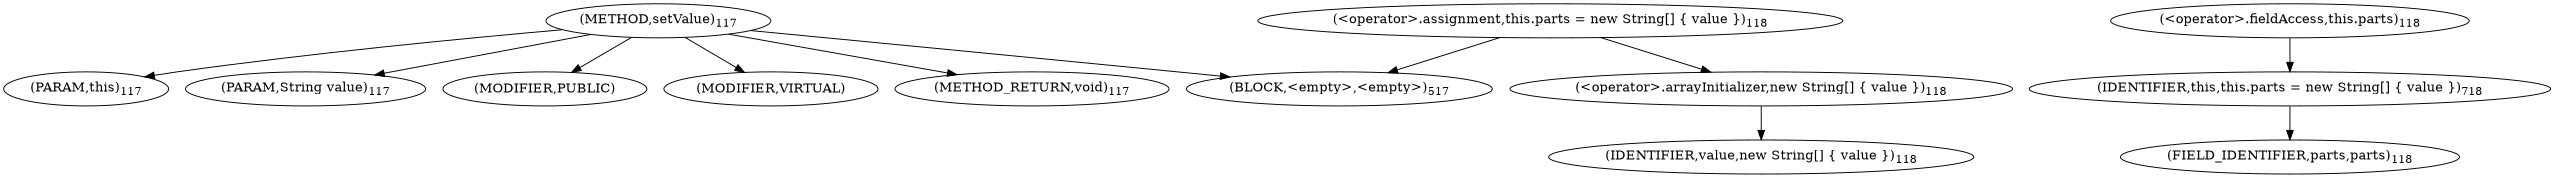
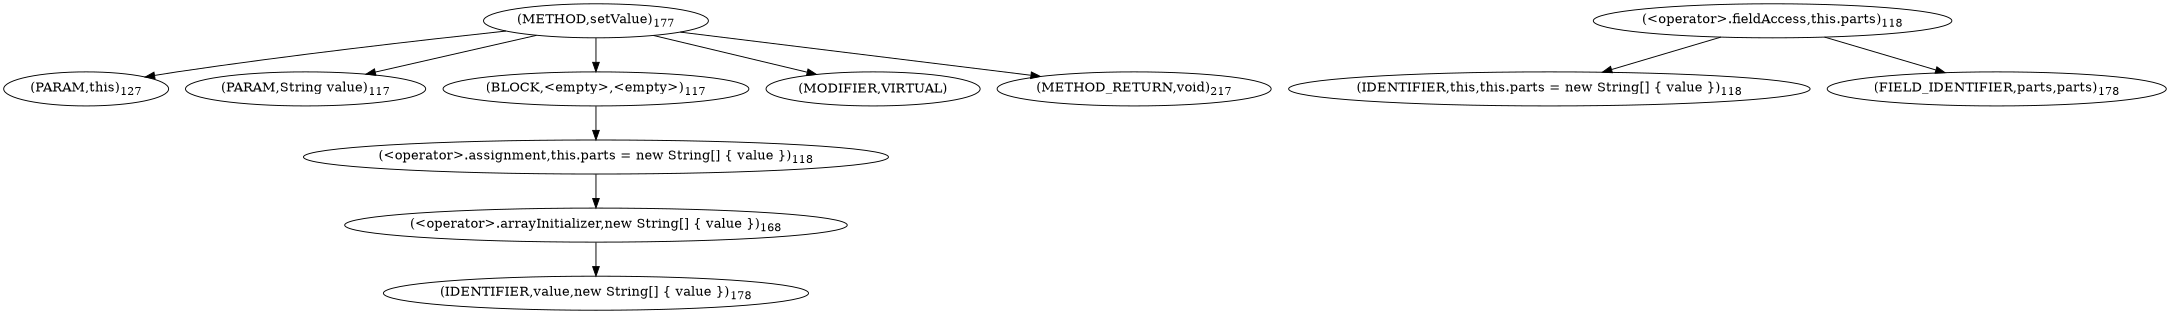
node "(METHOD,setValue)": text "117" -> "177"
edge "(<operator>.assignment,this.parts = new String[] { value })" -> "(BLOCK,<empty>,<empty>)": reversed
node "(PARAM,this)": text "117" -> "127"
node "(METHOD_RETURN,void)": text "117" -> "217"
node "(BLOCK,<empty>,<empty>)": text "517" -> "117"
node "(<operator>.arrayInitializer,new String[] { value })": text "118" -> "168"
node "(IDENTIFIER,this,this.parts = new String[] { value })": text "718" -> "118"
node "(MODIFIER,PUBLIC)": removed
edge "(IDENTIFIER,this,this.parts = new String[] { value })" -> "(FIELD_IDENTIFIER,parts,parts)": now "(<operator>.fieldAccess,this.parts)" -> "(FIELD_IDENTIFIER,parts,parts)"
node "(IDENTIFIER,value,new String[] { value })": text "118" -> "178"
node "(FIELD_IDENTIFIER,parts,parts)": text "118" -> "178"
